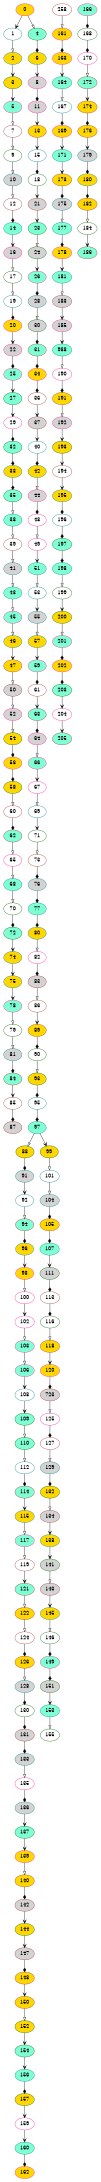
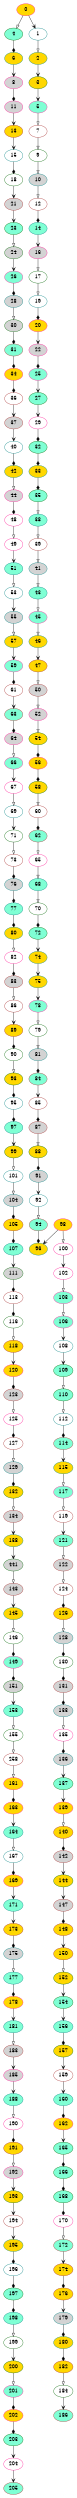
node "166": color deeppink -> darkgreen
node "168": fillcolor white -> aquamarine
node "988": label "988" -> "188"
edge "97" -> "88": now "87" -> "88"
edge "96" -> "98": reversed
node "723": label "723" -> "123"
node "141": label "141" -> "441"
node "122": fillcolor gold -> lightgrey
edge "155" -> "258": added
node "159": color deeppink -> brown
node "165": added
